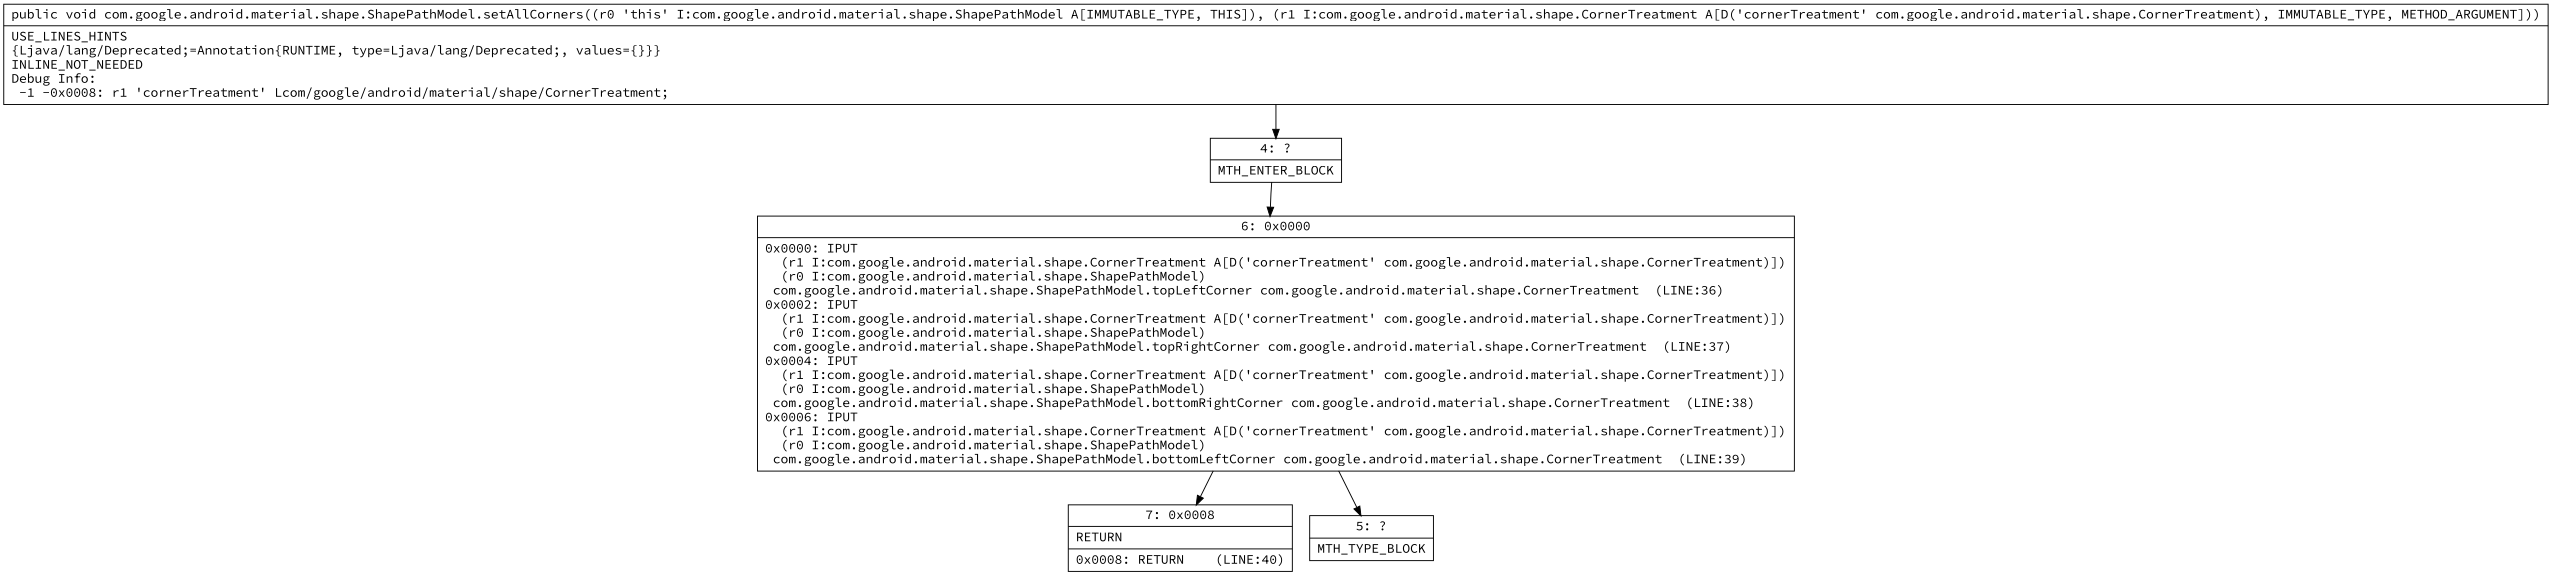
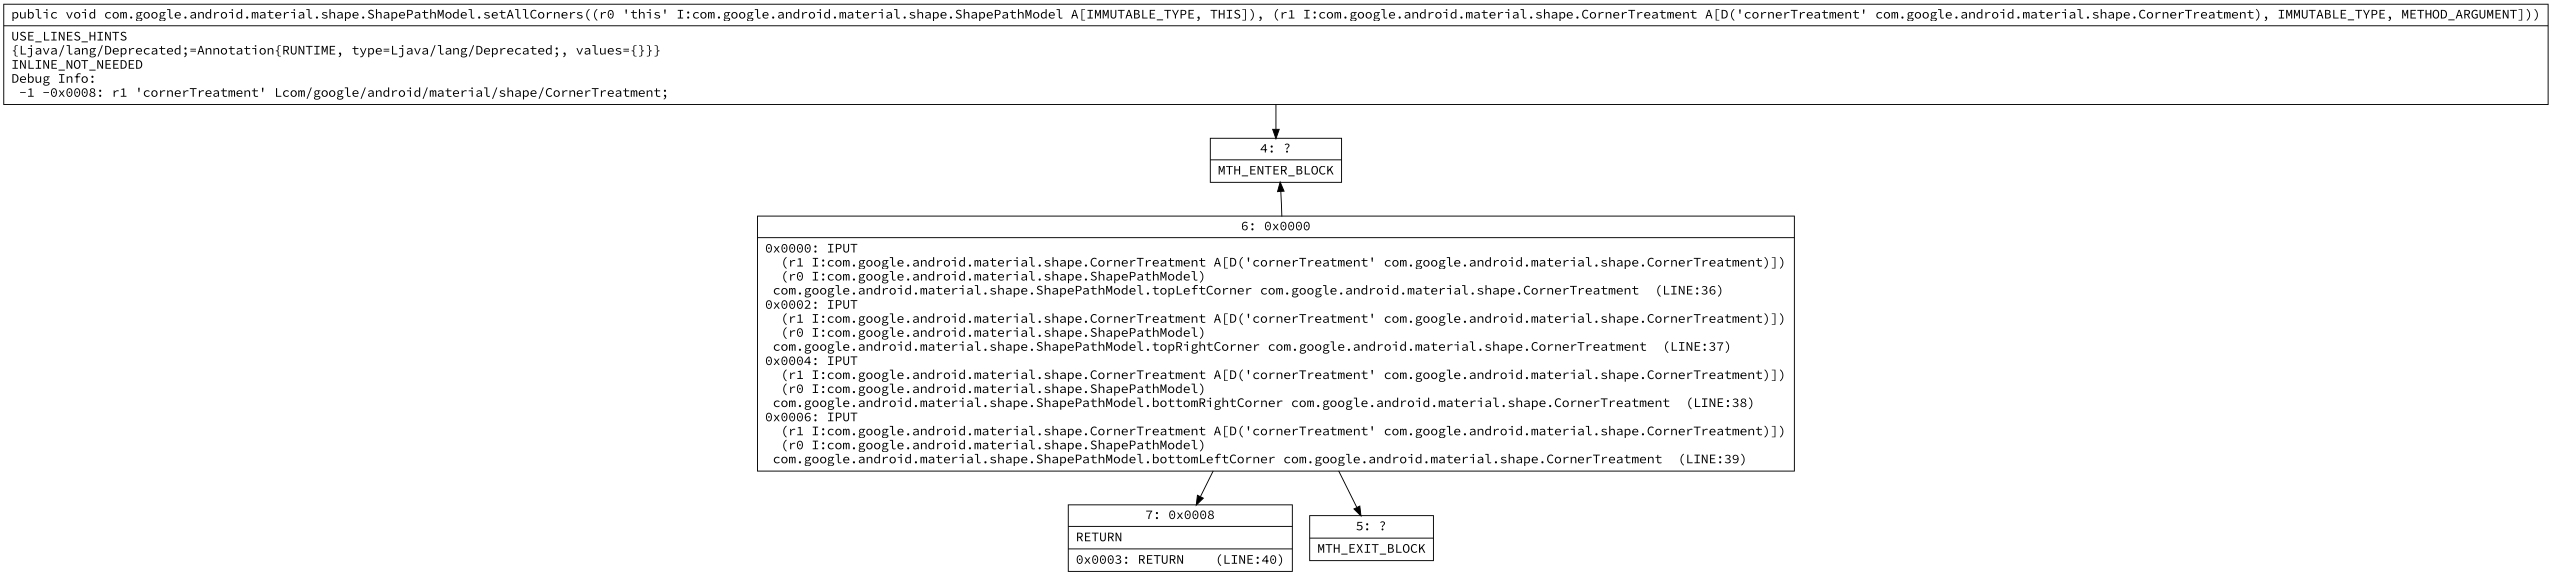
edge "4: ?" -> "6: 0x0000": reversed
node "5: ?": text "MTH_TYPE_BLOCK" -> "MTH_EXIT_BLOCK"
node "7: 0x0008": text "0x0008: RETURN    (LINE:40)" -> "0x0003: RETURN    (LINE:40)"
